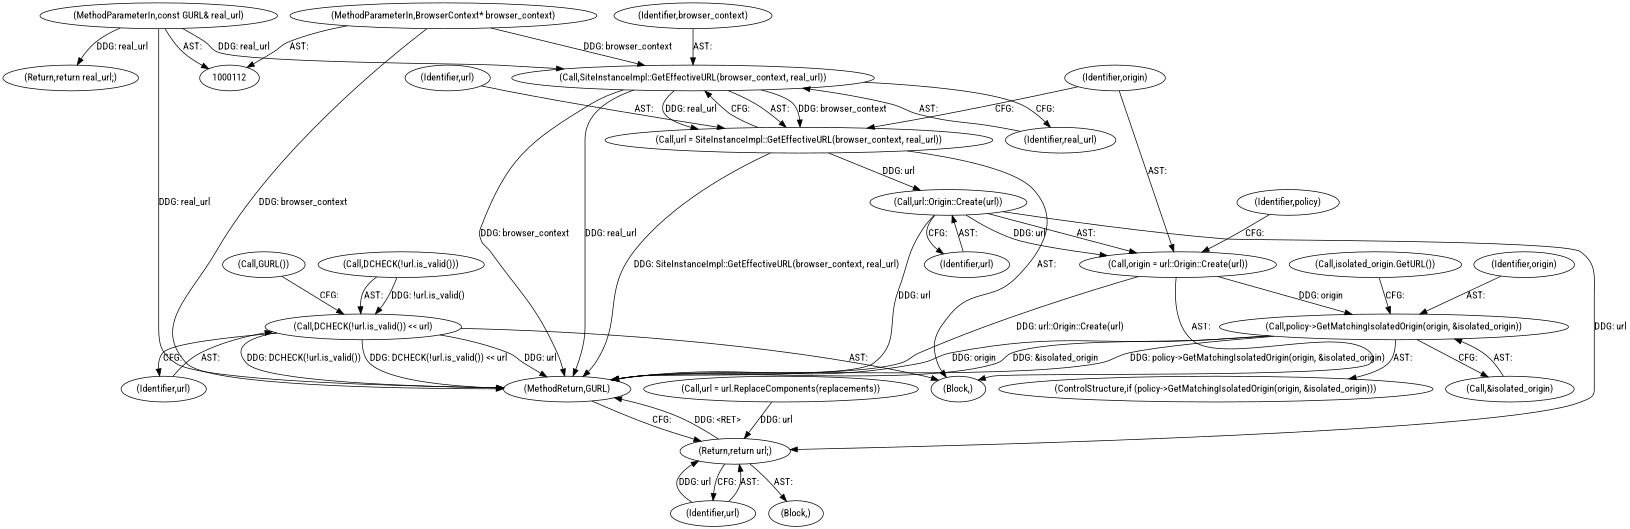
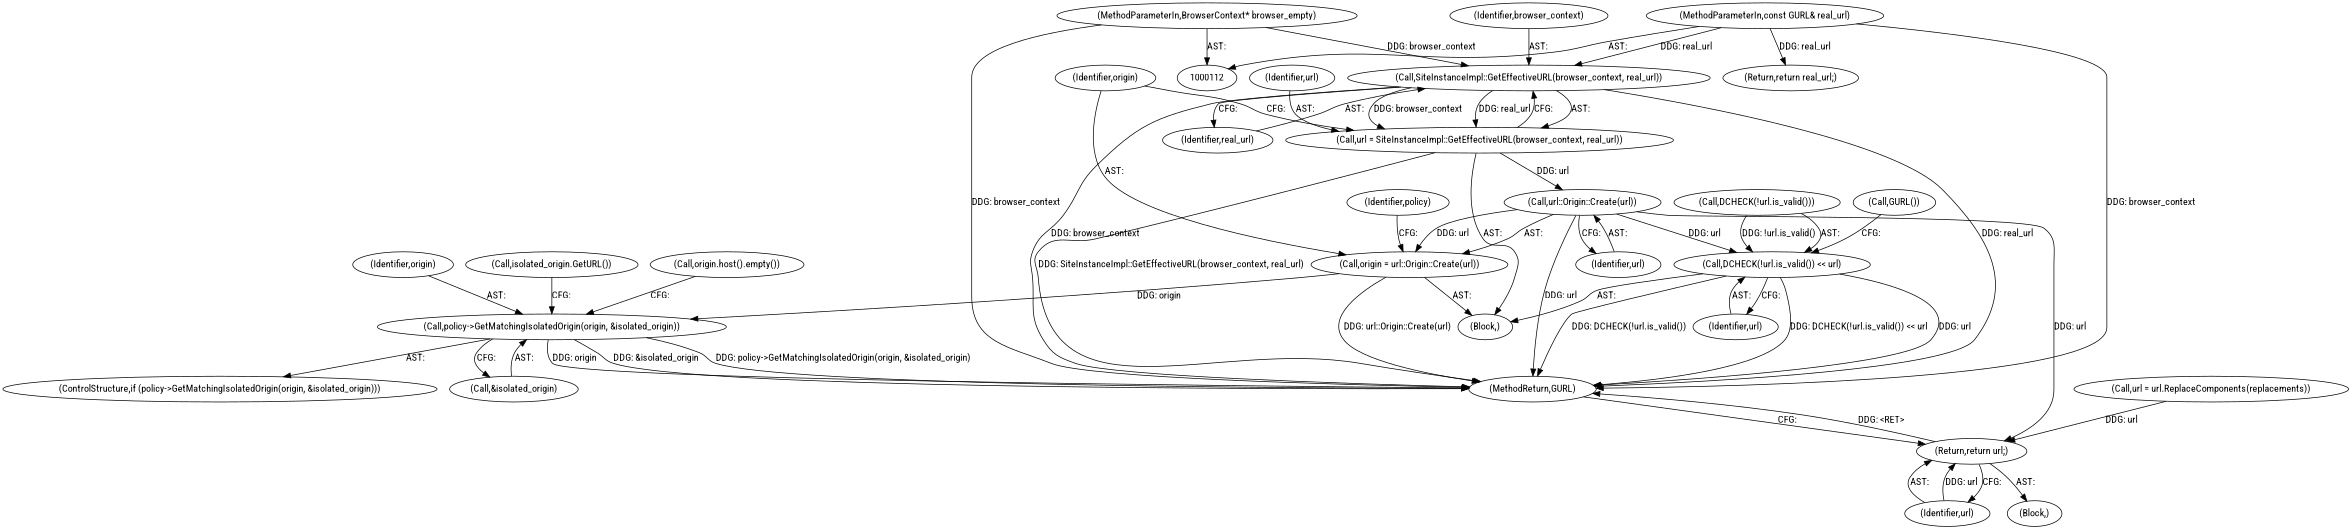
node "(MethodParameterIn,BrowserContext* browser_context)": label "(MethodParameterIn,BrowserContext* browser_context)" -> "(MethodParameterIn,BrowserContext* browser_empty)"
edge "(MethodParameterIn,const GURL& real_url)" -> "(MethodReturn,GURL)": label "DDG: real_url" -> "DDG: browser_context"
edge "(Call,url::Origin::Create(url))" -> "(Call,DCHECK(!url.is_valid()) << url)": added, label "DDG: url"
node "(Call,origin.host().empty())": added
